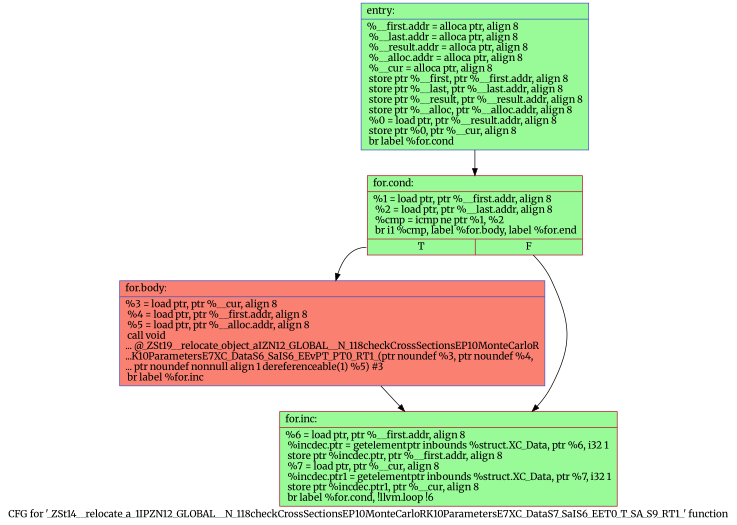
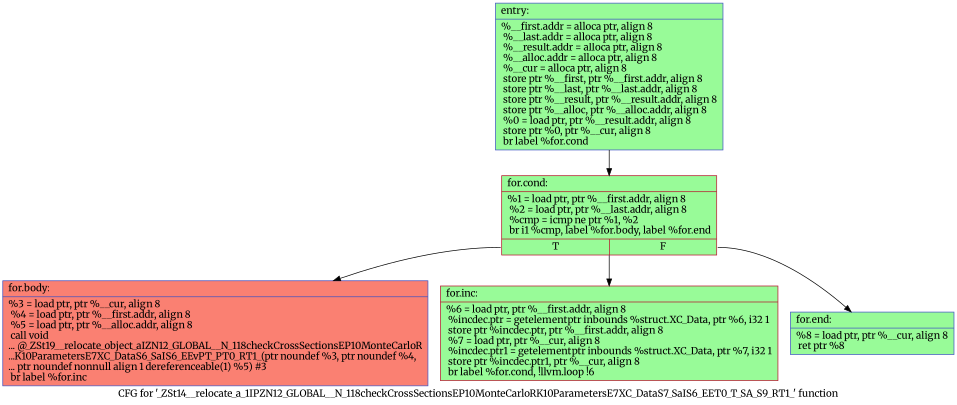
node "for.end:": added
edge "for.body:" -> "for.inc:": removed
